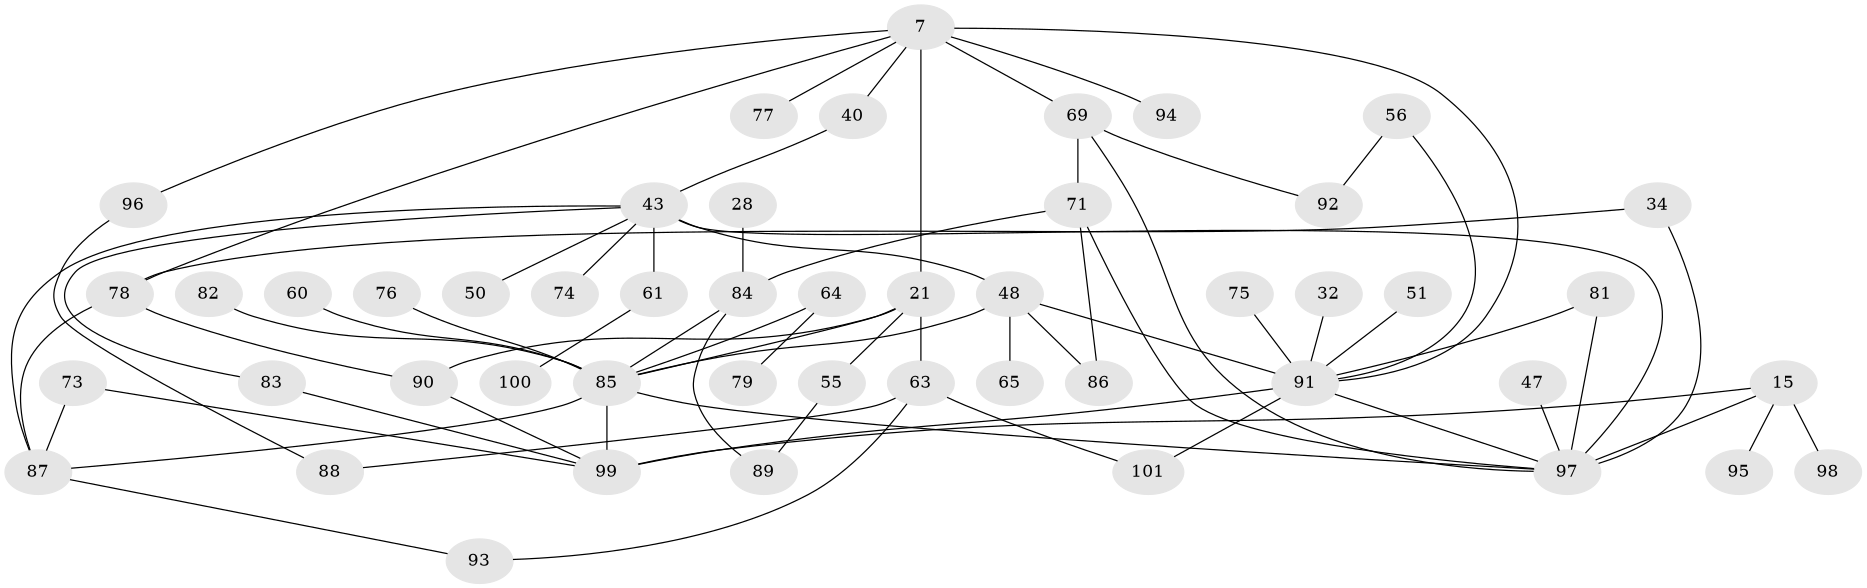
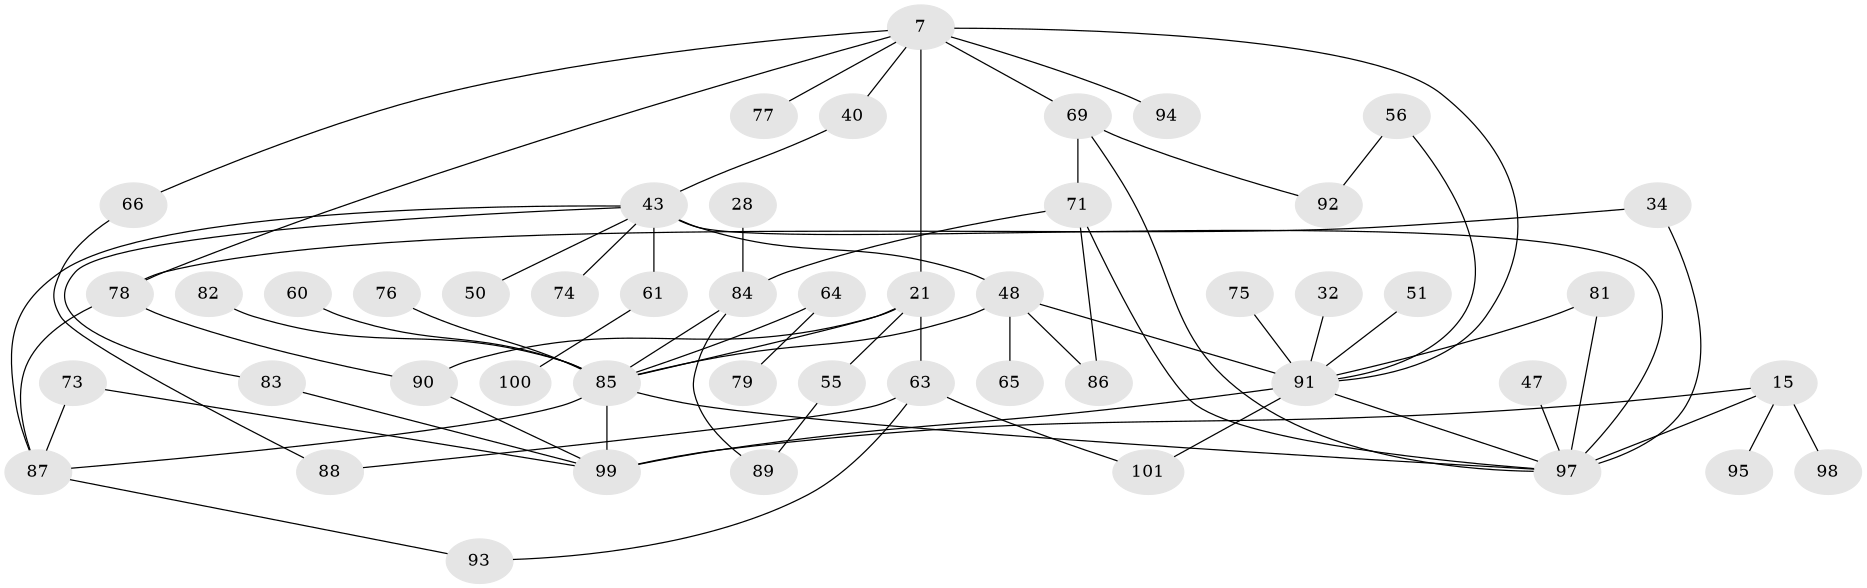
node "96": label "96" -> "66"
